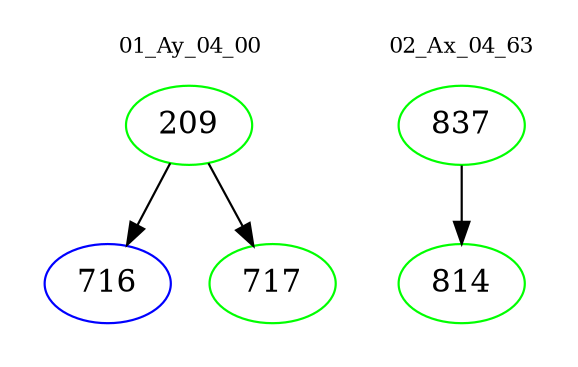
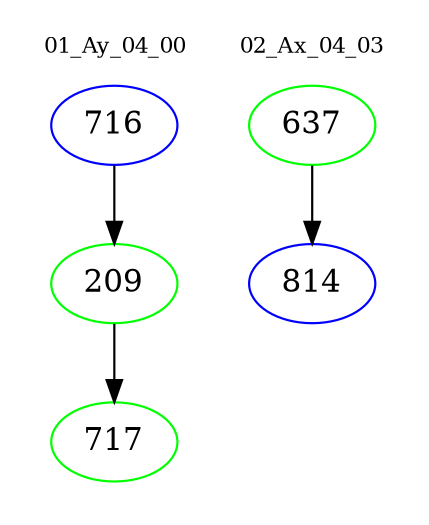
cluster "02_Ax_04_63": label "02_Ax_04_63" -> "02_Ax_04_03"
node "837": label "837" -> "637"
edge "209" -> "716": reversed
node "814": color green -> blue
